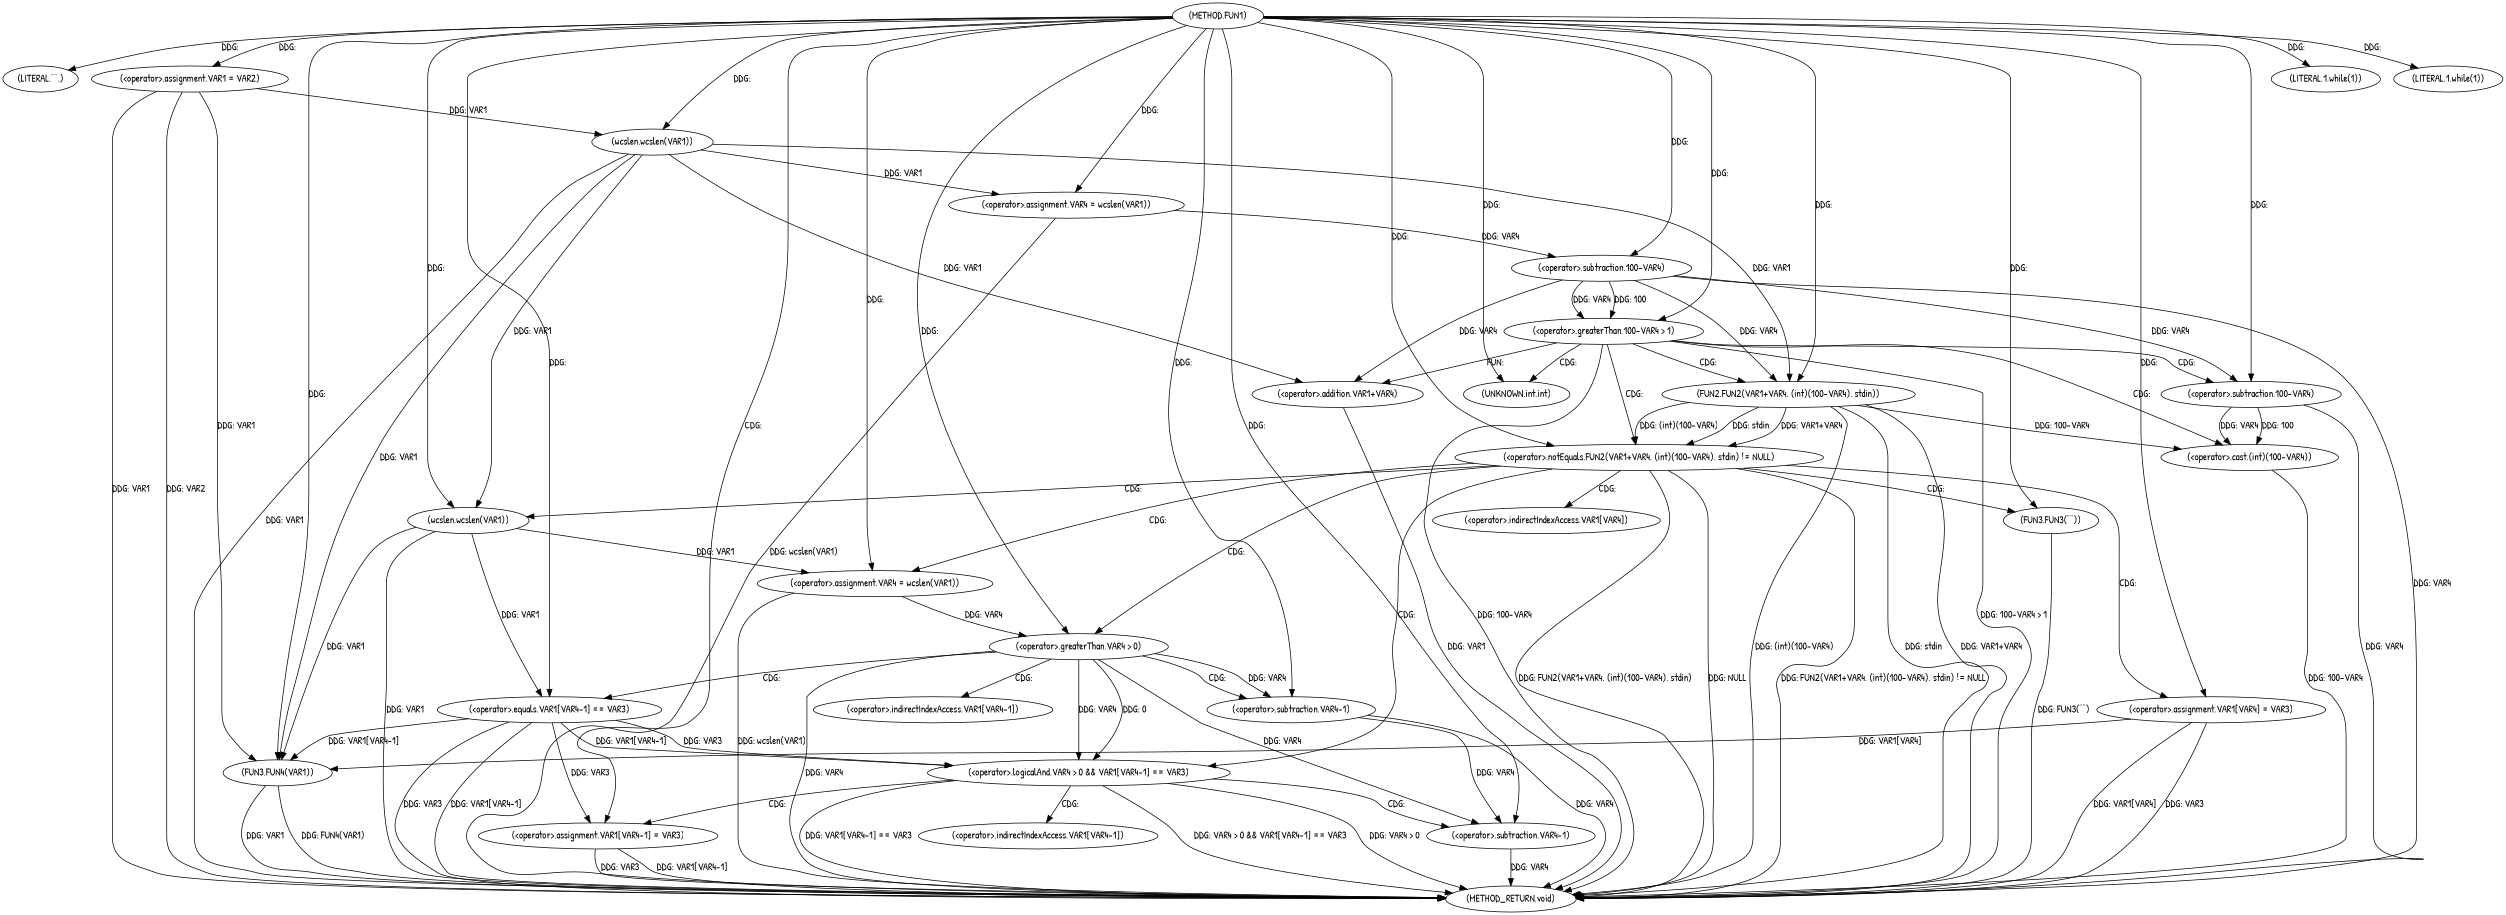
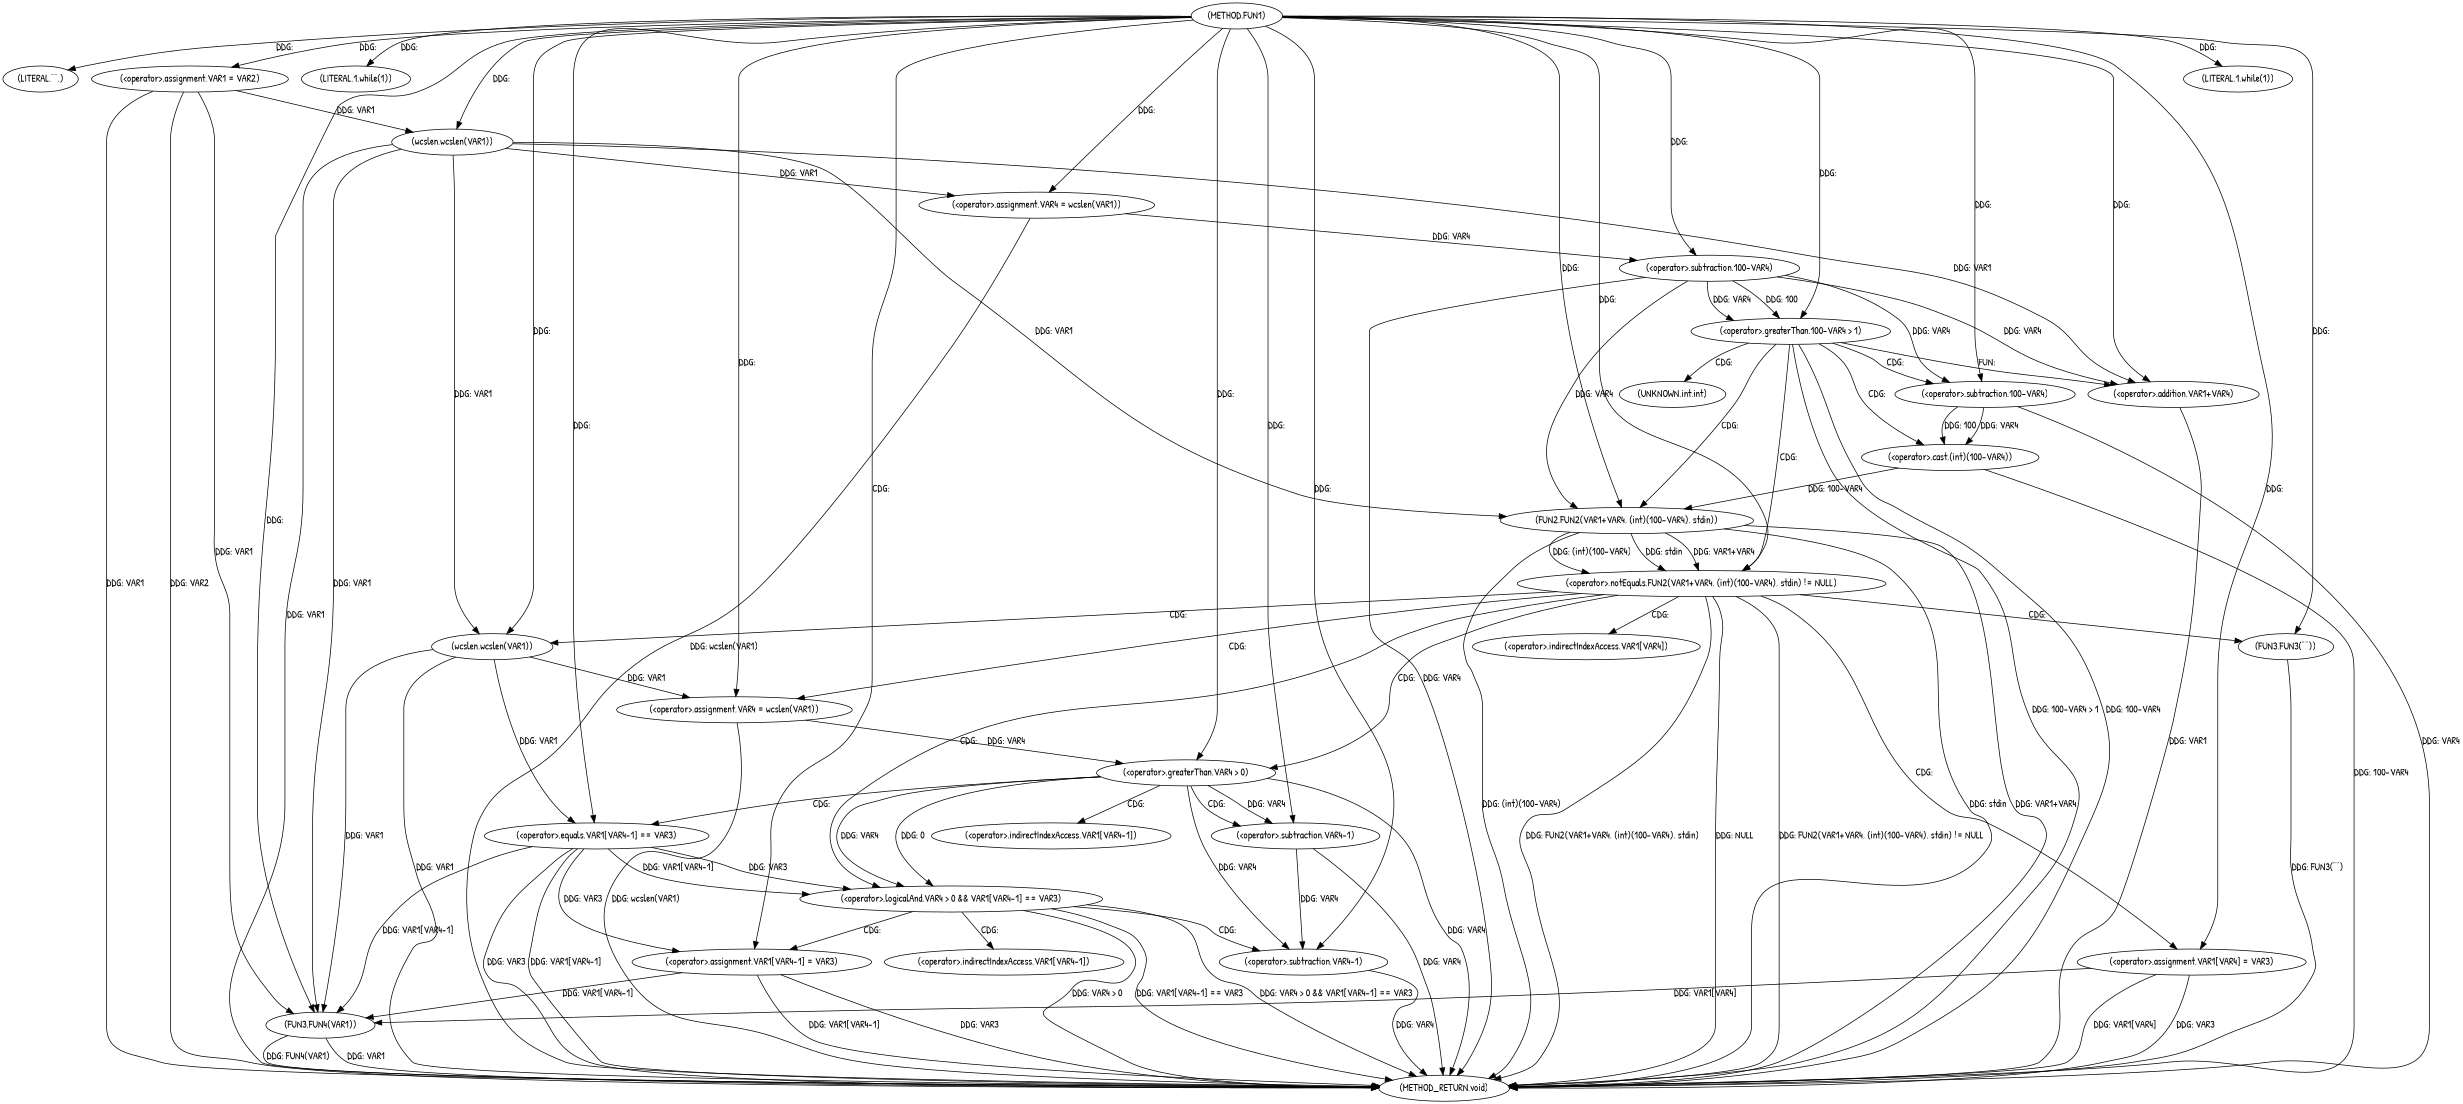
edge "(METHOD,FUN1)" -> "(UNKNOWN,int,int)": now "(METHOD,FUN1)" -> "(<operator>.addition,VAR1+VAR4)"
edge "(FUN2,FUN2(VAR1+VAR4, (int)(100-VAR4), stdin))" -> "(<operator>.cast,(int)(100-VAR4))": reversed
edge "(<operator>.assignment,VAR1[VAR4-1] = VAR3)" -> "(FUN3,FUN4(VAR1))": added, label "DDG: VAR1[VAR4-1]"
